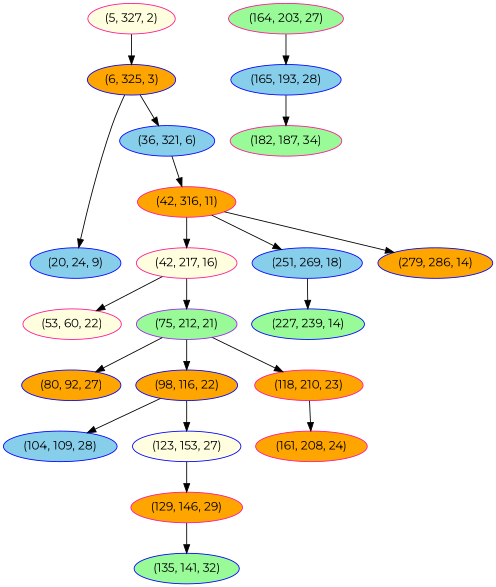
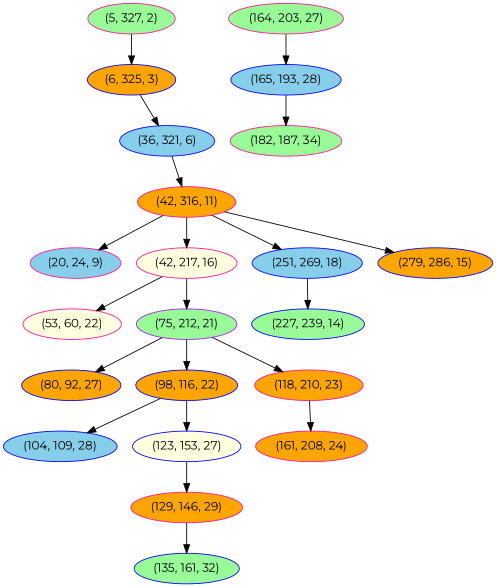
node "(5, 327, 2)": fillcolor lightyellow -> palegreen
edge "(6, 325, 3)" -> "(20, 24, 9)": now "(42, 316, 11)" -> "(20, 24, 9)"
node "(20, 24, 9)": color blue -> deeppink
node "(279, 286, 14)": label "(279, 286, 14)" -> "(279, 286, 15)"
node "(135, 141, 32)": label "(135, 141, 32)" -> "(135, 161, 32)"
